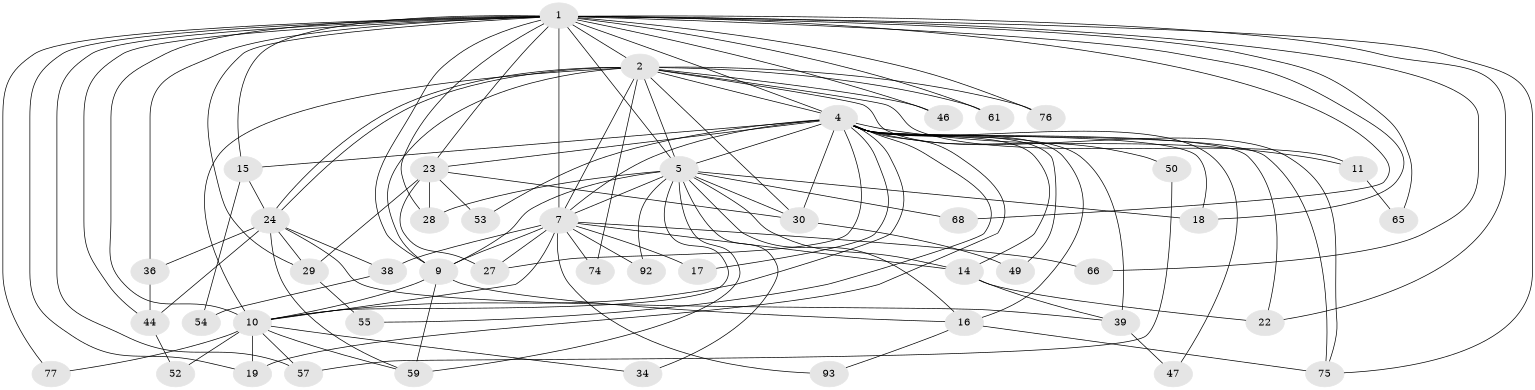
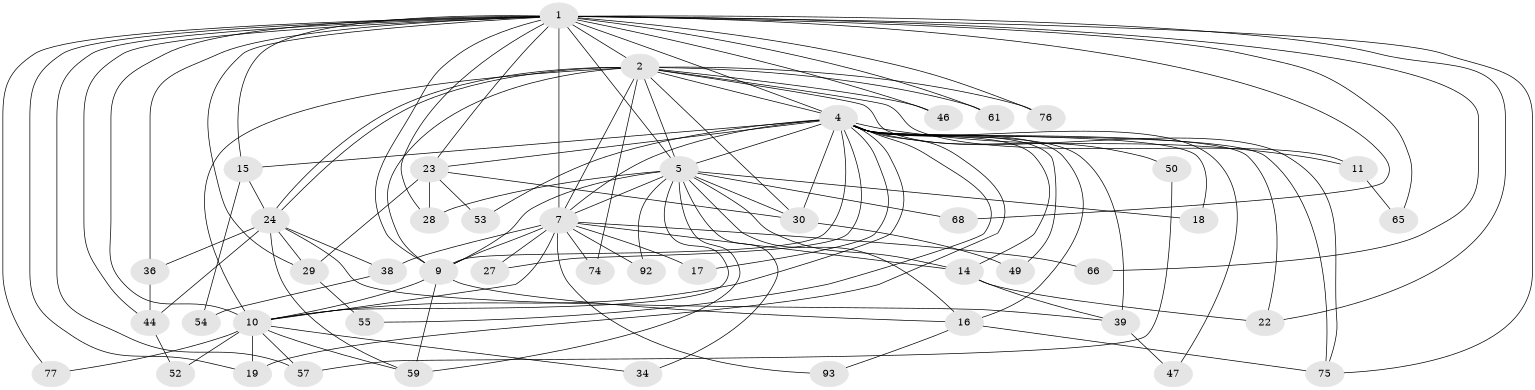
edge "1" -- "18": removed
edge "23" -- "27": removed
edge "4" -- "9": added
